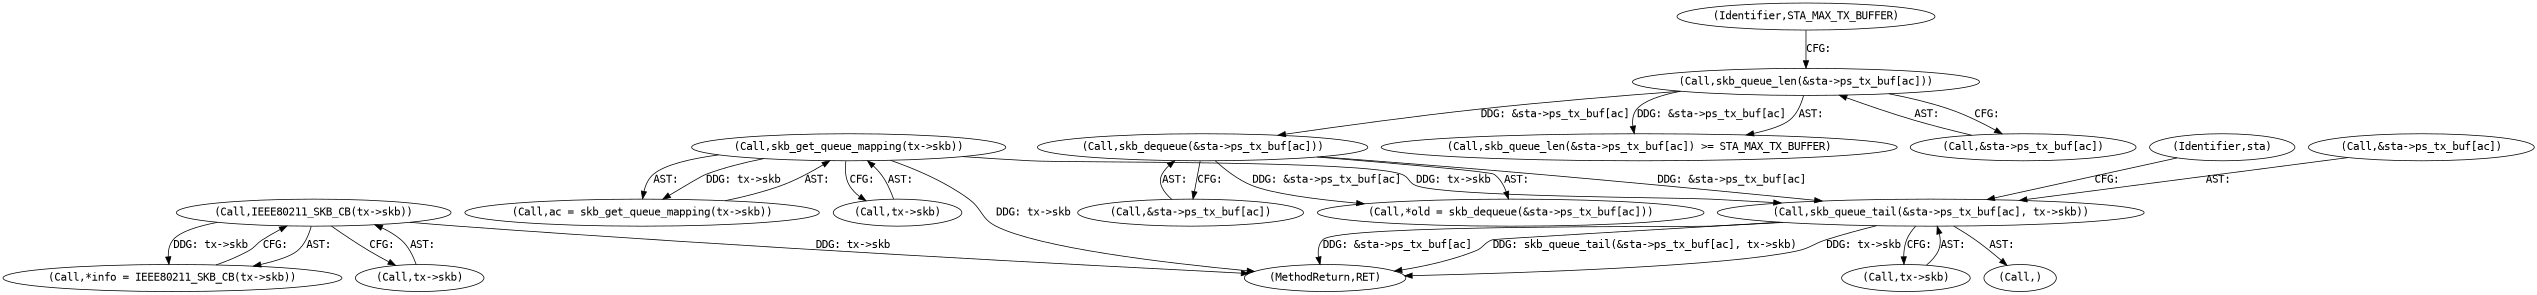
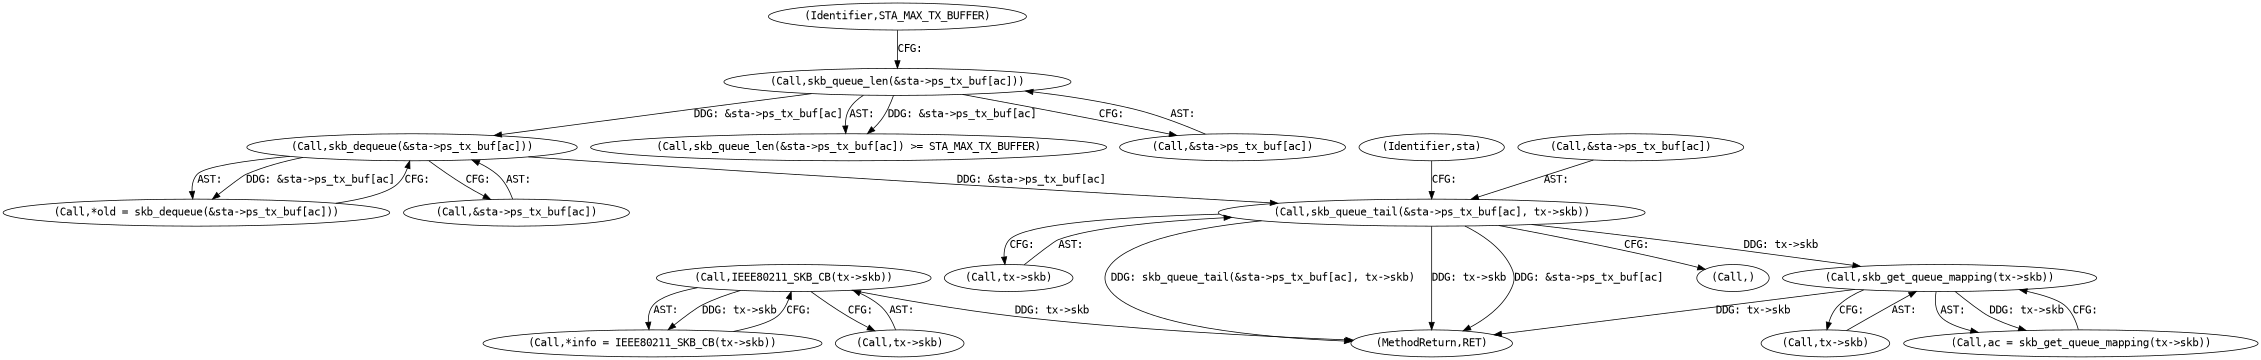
edge "(Call,skb_get_queue_mapping(tx->skb))" -> "(Call,skb_queue_tail(&sta->ps_tx_buf[ac], tx->skb))": reversed
edge "(Call,ac = skb_get_queue_mapping(tx->skb))" -> "(Call,skb_get_queue_mapping(tx->skb))": label "AST: " -> "CFG: "
edge "(Call,*old = skb_dequeue(&sta->ps_tx_buf[ac]))" -> "(Call,skb_dequeue(&sta->ps_tx_buf[ac]))": added, label "CFG:"
edge "(Call,skb_queue_tail(&sta->ps_tx_buf[ac], tx->skb))" -> "(Call,)": label "AST: " -> "CFG: "
